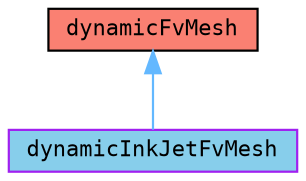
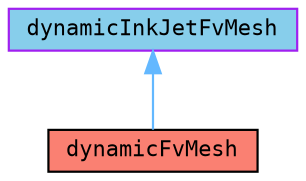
edge "dynamicInkJetFvMesh" -> "dynamicFvMesh": reversed
